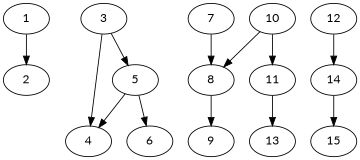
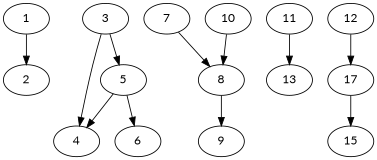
edge "10" -> "11": removed
node "14": label "14" -> "17"
